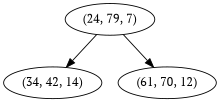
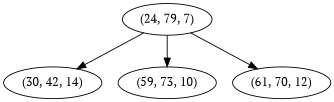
node "(34, 42, 14)": label "(34, 42, 14)" -> "(30, 42, 14)"
node "(59, 73, 10)": added
